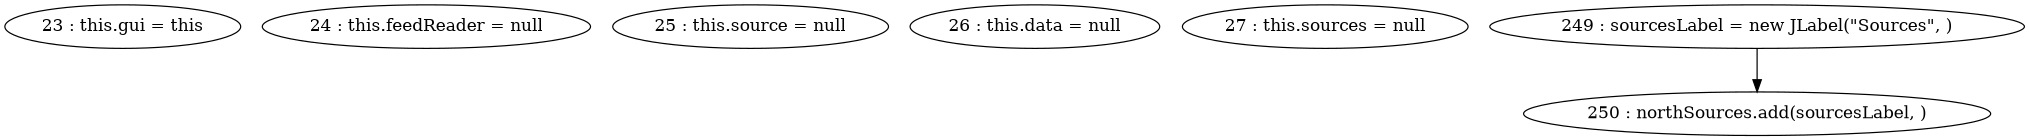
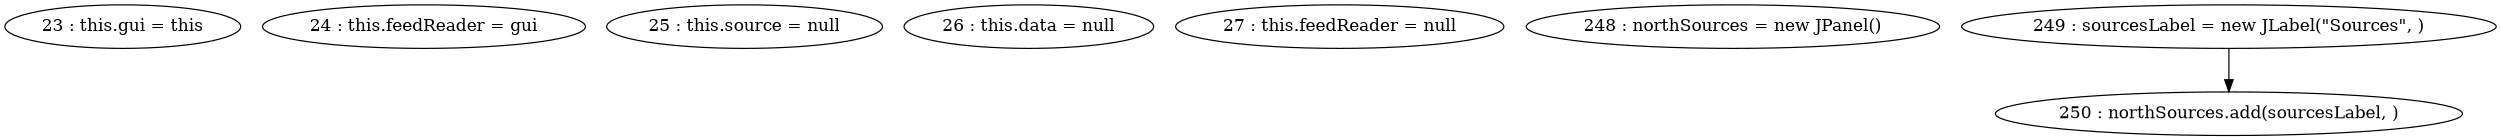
node "24 : this.feedReader = null": label "24 : this.feedReader = null" -> "24 : this.feedReader = gui"
node "27 : this.sources = null": label "27 : this.sources = null" -> "27 : this.feedReader = null"
node "248 : northSources = new JPanel()": added
